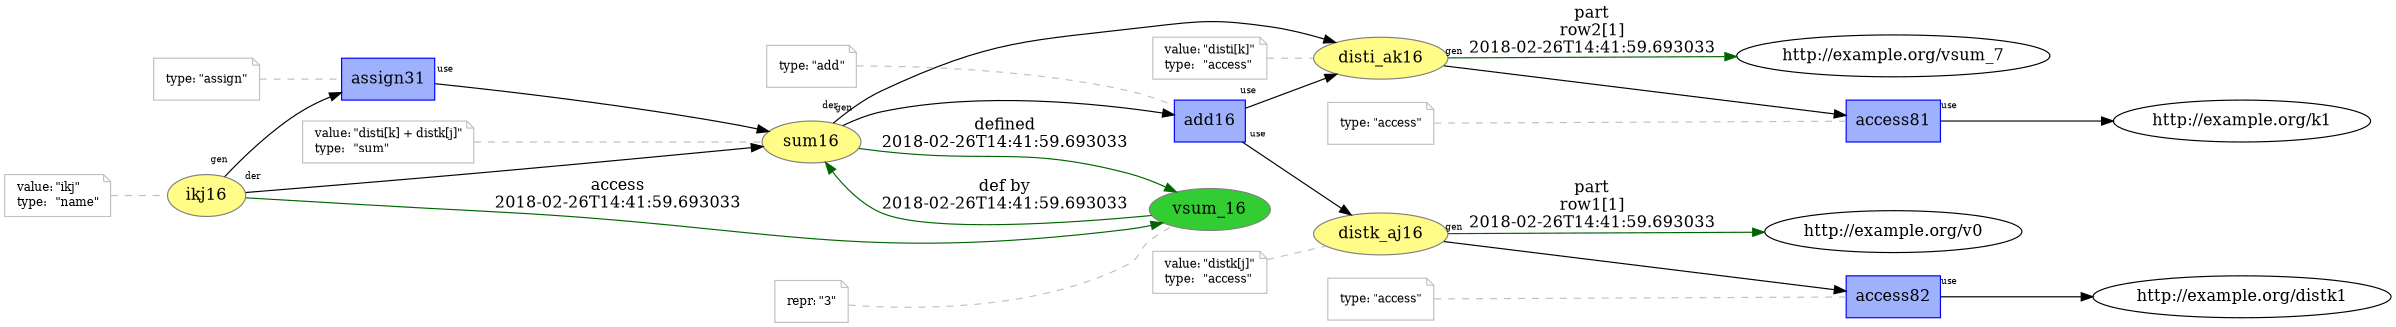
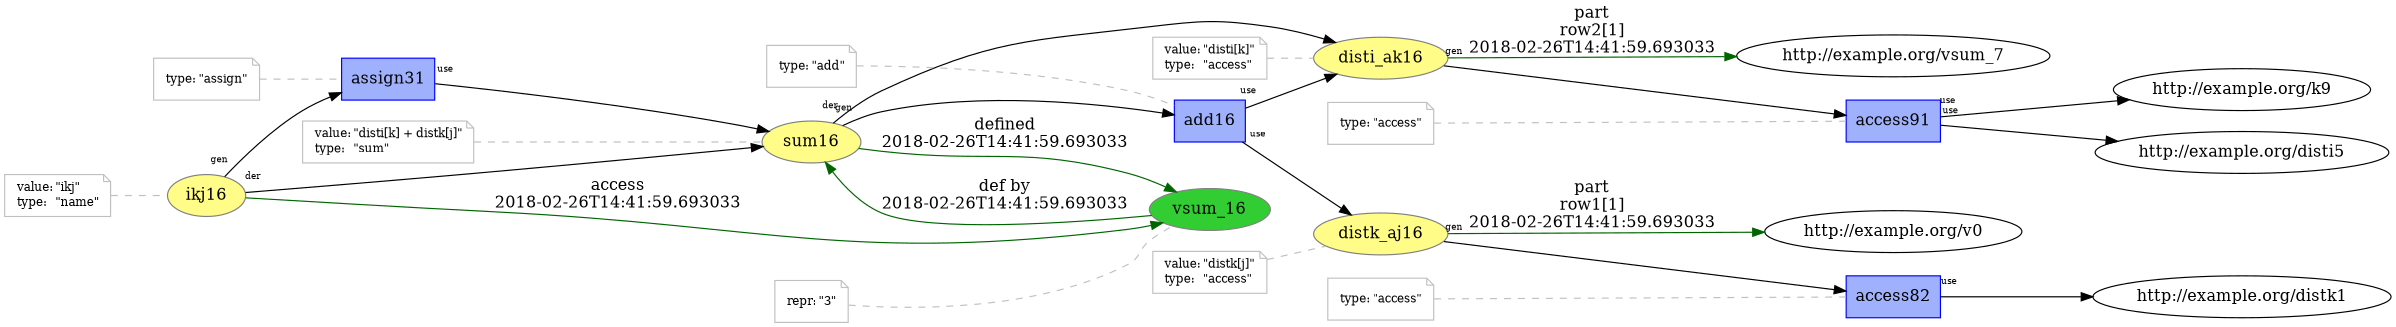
node "access81": label "access81" -> "access91"
node "http://example.org/k1": label "http://example.org/k1" -> "http://example.org/k9"
node "http://example.org/disti5": added
